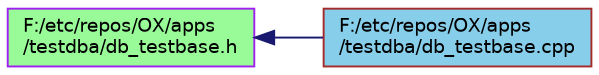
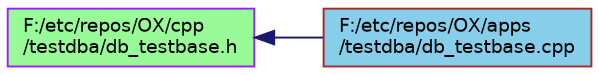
node "F:/etc/repos/OX/apps /testdba/db_testbase.h": label "F:/etc/repos/OX/apps /testdba/db_testbase.h" -> "F:/etc/repos/OX/cpp /testdba/db_testbase.h"
